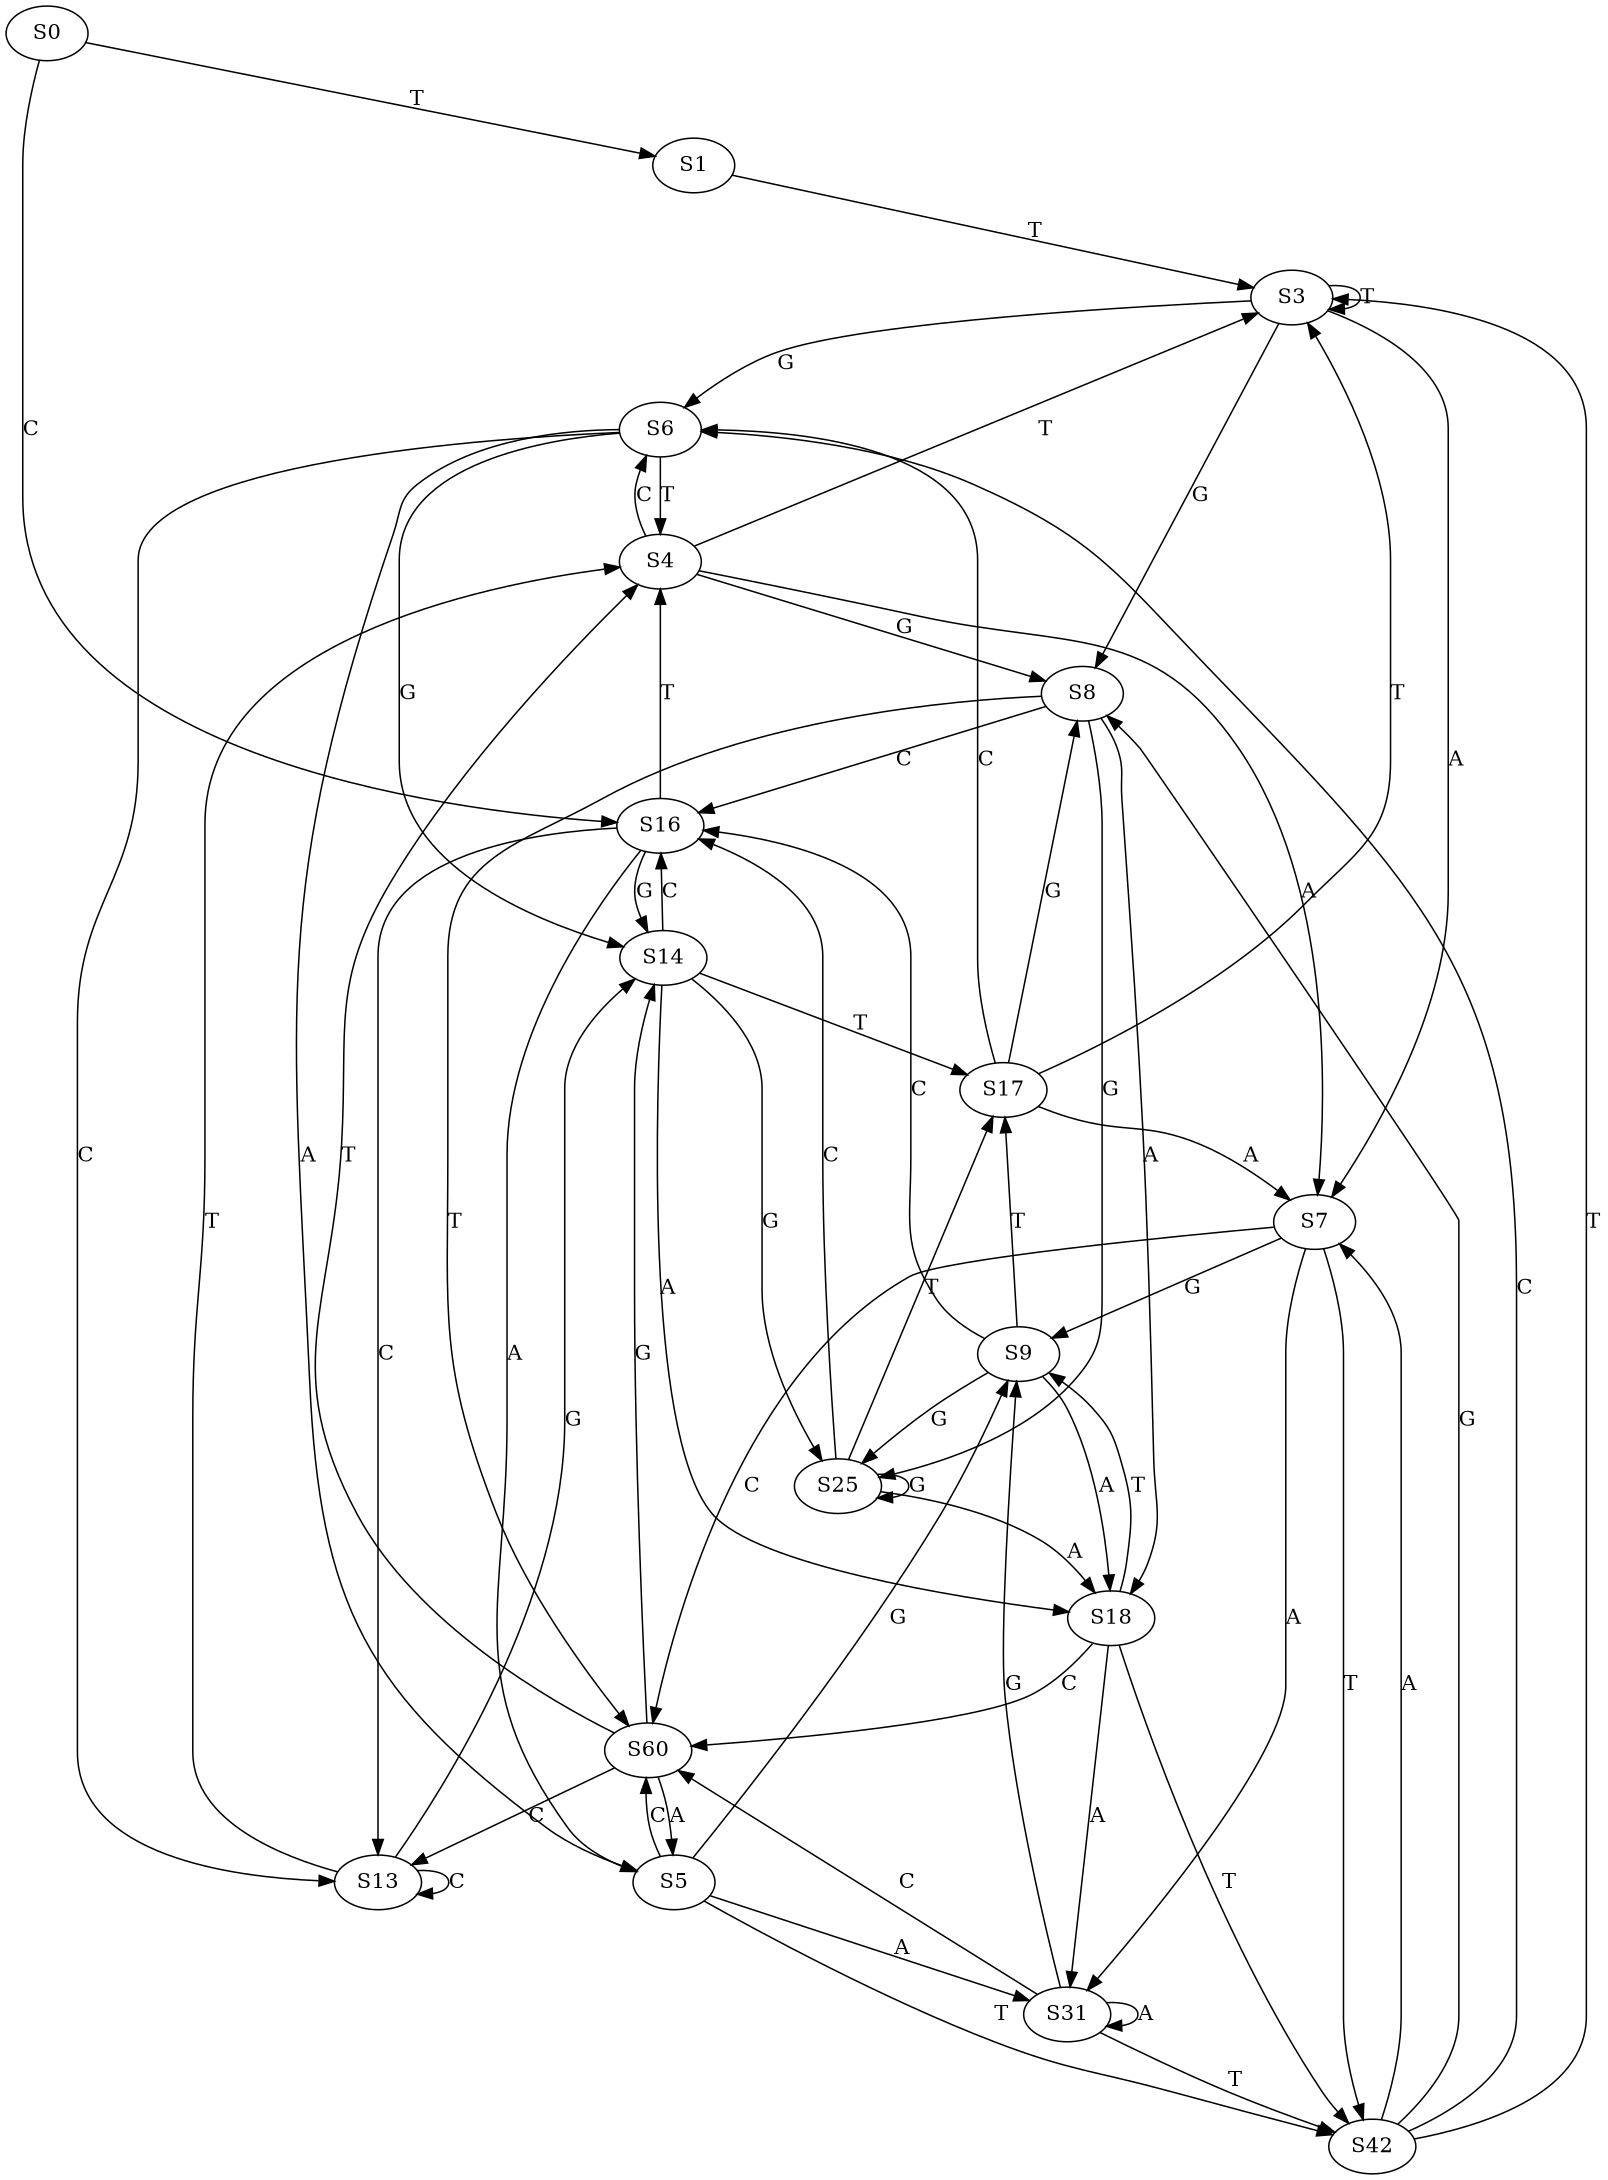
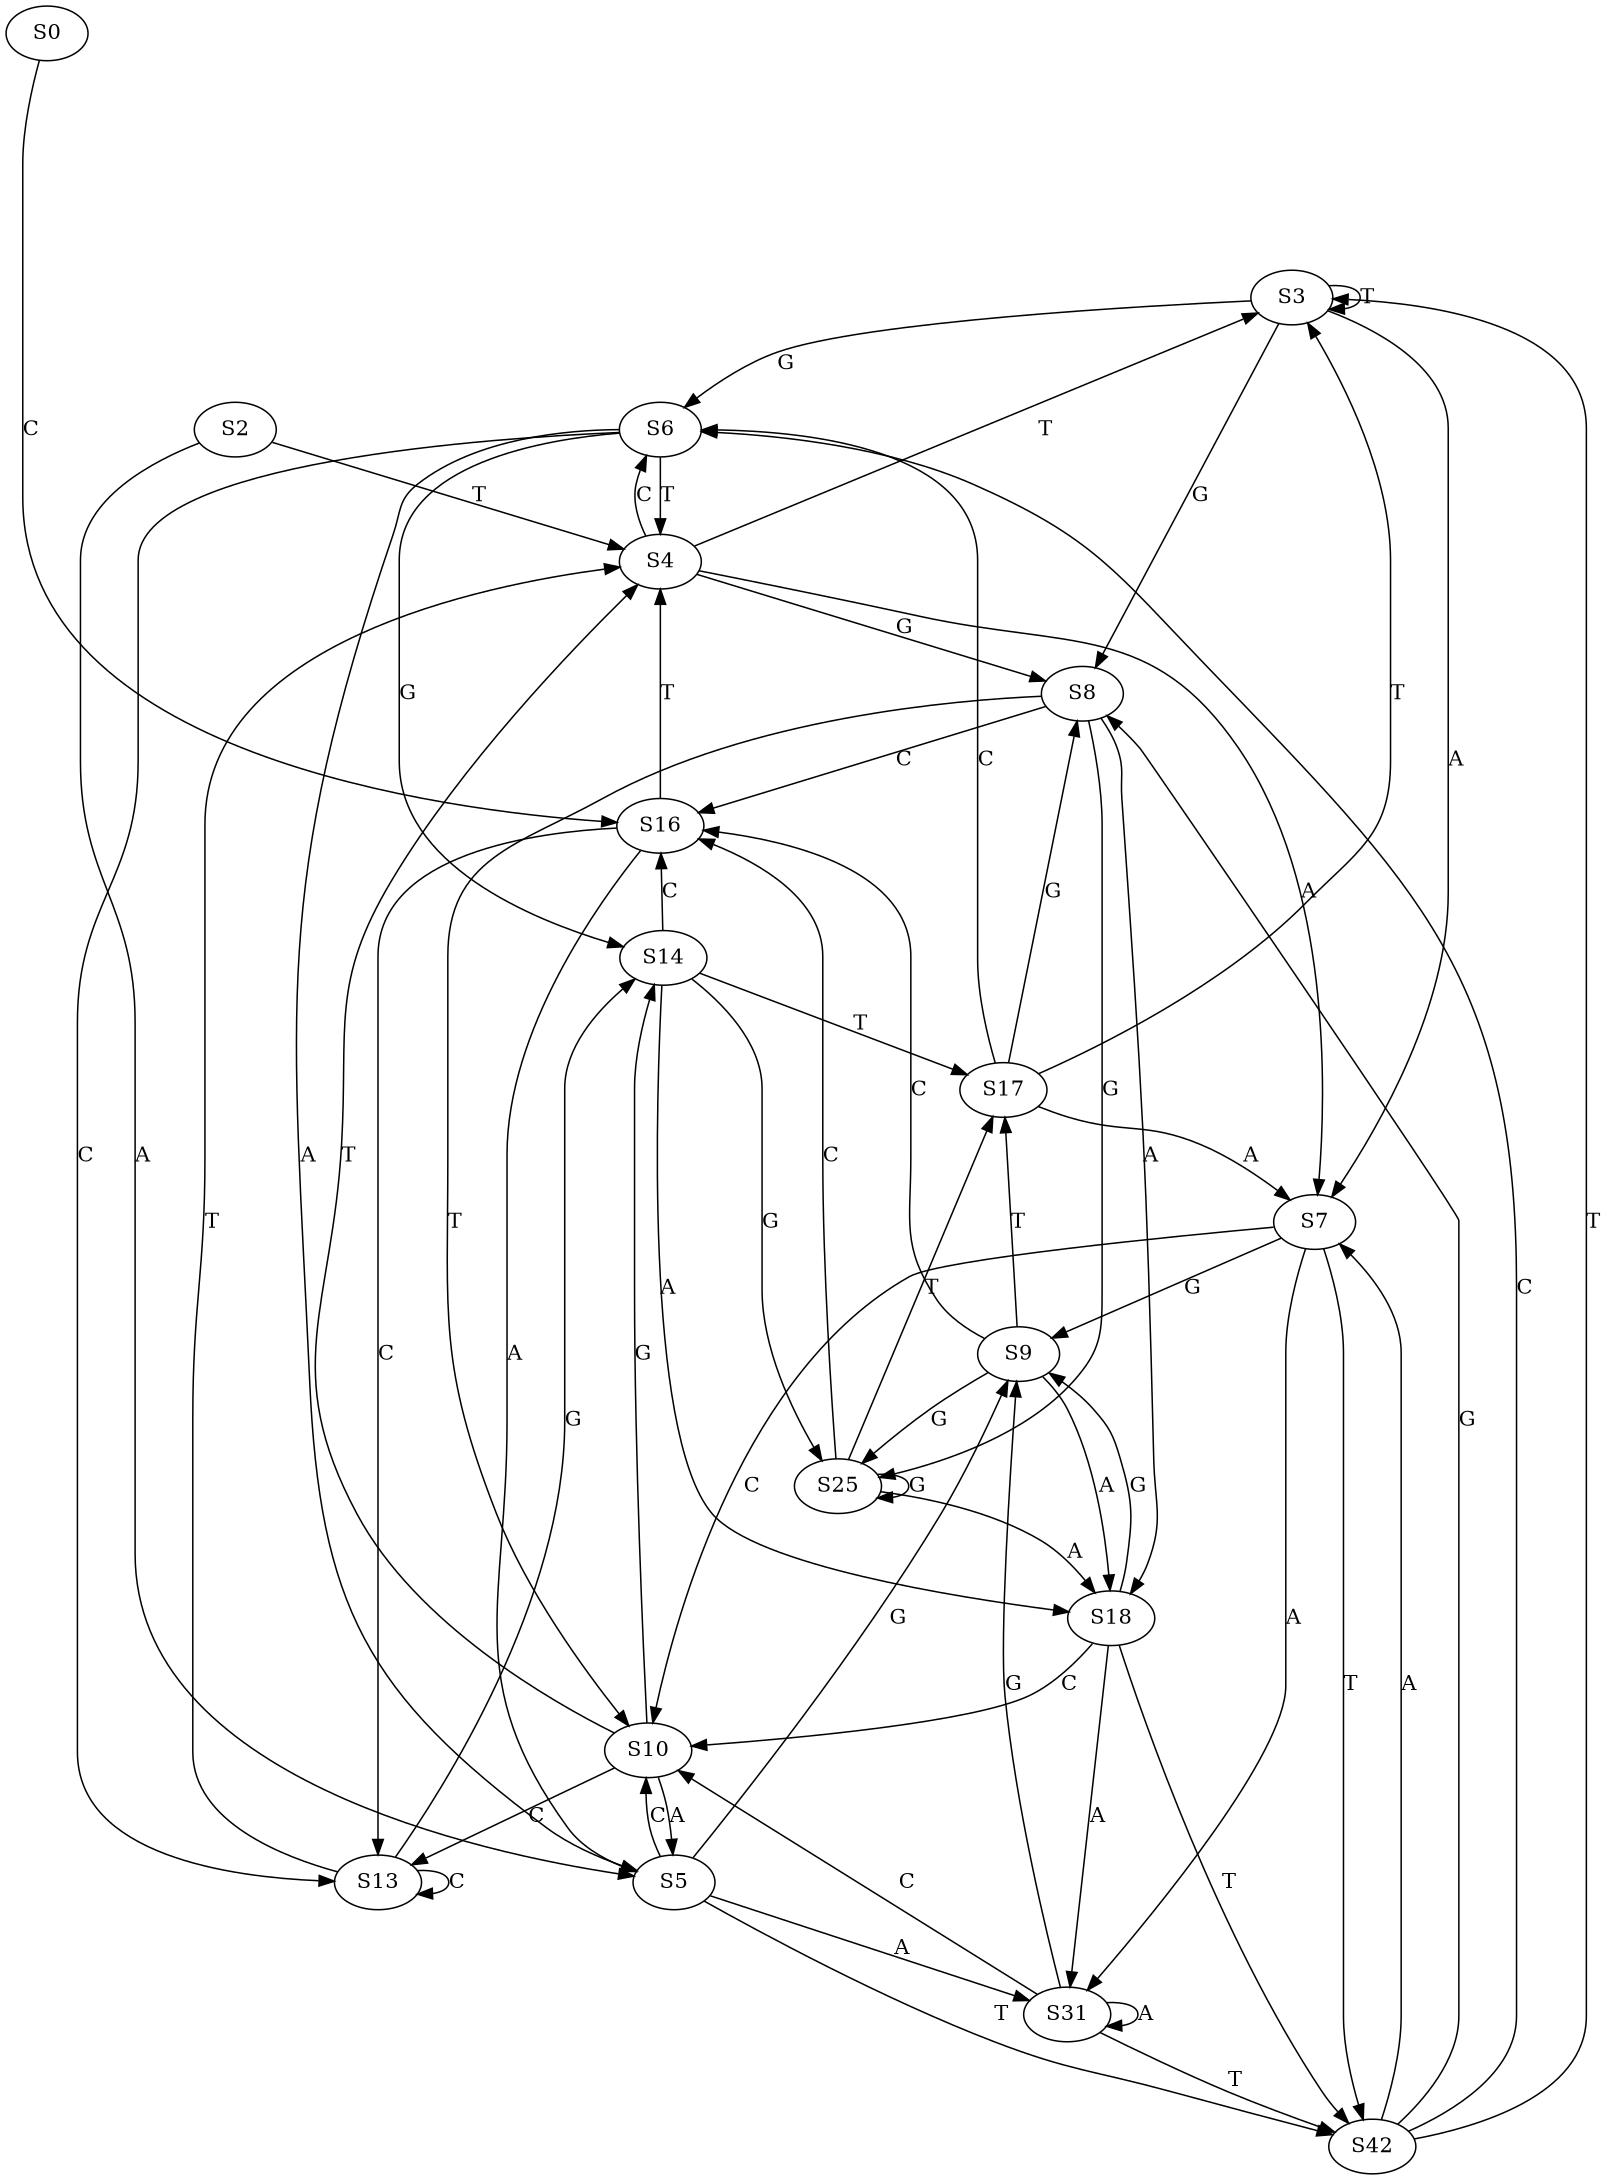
node "S1": removed
node "S2": added
edge "S16" -> "S14": removed, label "G"
edge "S18" -> "S9": label "T" -> "G"
node "S60": label "S60" -> "S10"
